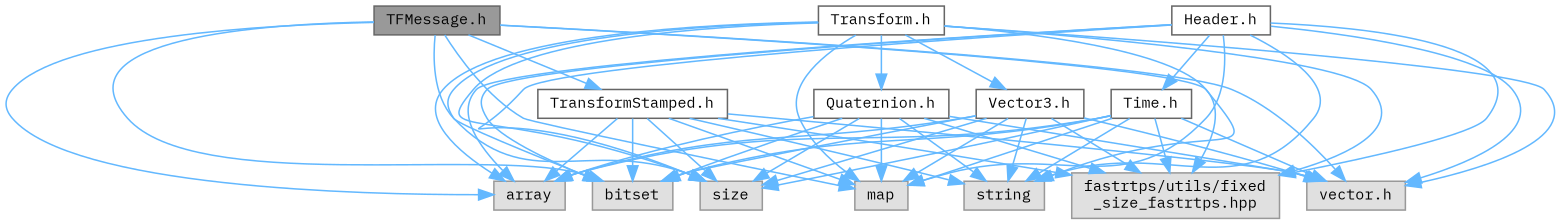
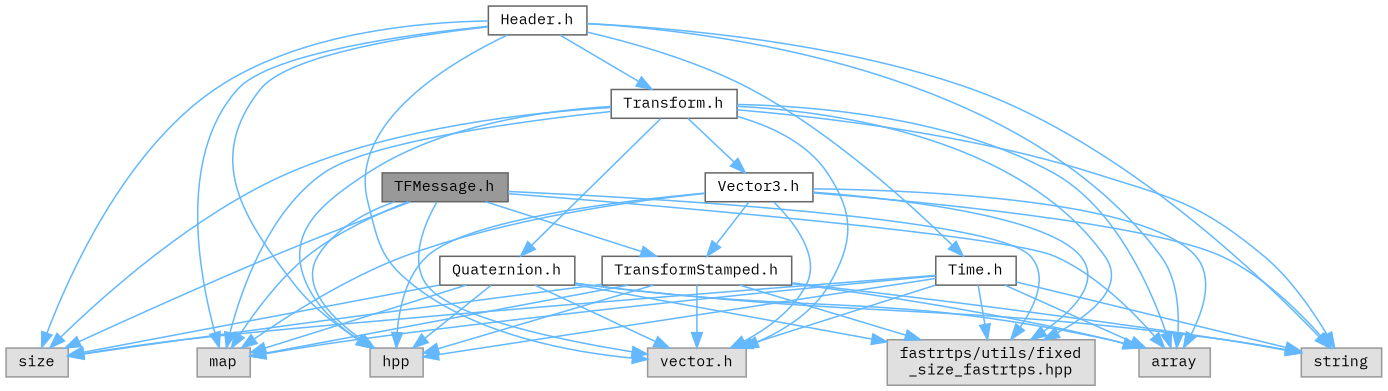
edge "Header.h" -> "fastrtps/utils/fixed _size_fastrtps.hpp": now "Header.h" -> "Transform.h"
edge "Vector3.h" -> "size": now "Vector3.h" -> "TransformStamped.h"
node "bitset": label "bitset" -> "hpp"
